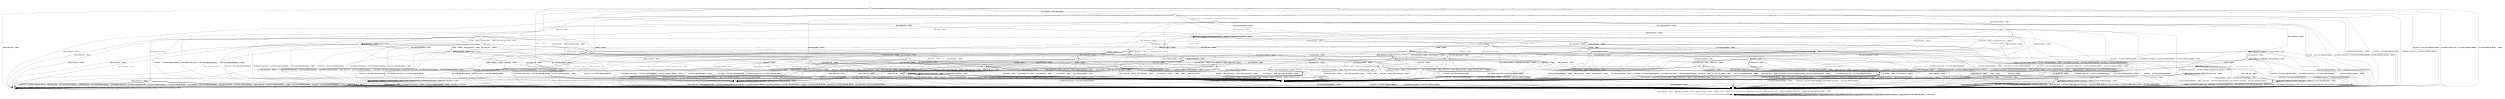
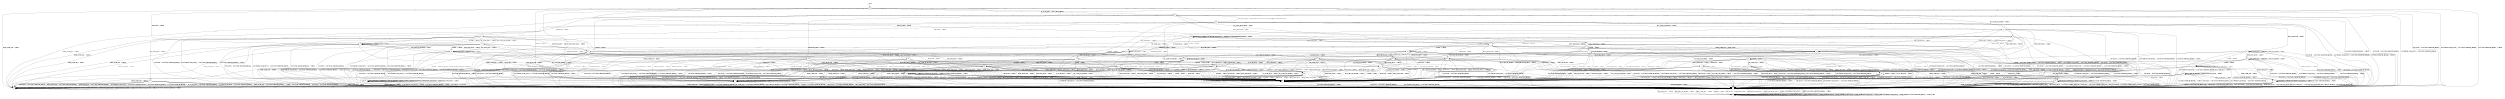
node "__start0": added
edge "s0" -> "s8": added, label "CERTIFICATE / TIMEOUT"
edge "s3" -> "s10": reversed
edge "s0" -> "s4": label "EMPTY_CERTIFICATE / TIMEOUT" -> "EMPTY_FINISHED / TIMEOUT"
edge "s12" -> "s16": removed, label "CHANGE_CIPHER_SPEC / TIMEOUT"
edge "s1" -> "s25": added, label "RSA_CLIENT_HELLO / TIMEOUT"
edge "s4" -> "s24": label "RSA_CLIENT_KEY_EXCHANGE / TIMEOUT" -> "CHANGE_CIPHER_SPEC / SOCKET_CLOSED"
edge "s24" -> "s29": now "s24" -> "s32"
edge "s33" -> "s13": now "s38" -> "s13"
edge "s11" -> "s35": added, label "FINISHED / TIMEOUT"
edge "s45" -> "s39": added, label "CERTIFICATE_VERIFY / TIMEOUT"
edge "s29" -> "s31": label "APPLICATION / TIMEOUT" -> "FINISHED / TIMEOUT"
edge "s43" -> "s44": label "RSA_CLIENT_HELLO / TIMEOUT" -> "FINISHED / SOCKET_CLOSED"
edge "s36" -> "s37": now "s14" -> "s37"
edge "s31" -> "s32": added, label "CERTIFICATE_VERIFY / TIMEOUT"
edge "s39" -> "s2": label "CHANGE_CIPHER_SPEC / TIMEOUT" -> "CHANGE_CIPHER_REQUEST / TIMEOUT"
edge "s22" -> "s2": added, label "CHANGE_CIPHER_SPEC / TIMEOUT"
edge "s20" -> "s21": now "s27" -> "s21"
